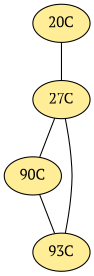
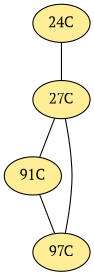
node "20C": label "20C" -> "24C"
node "90C": label "90C" -> "91C"
node "93C": label "93C" -> "97C"
